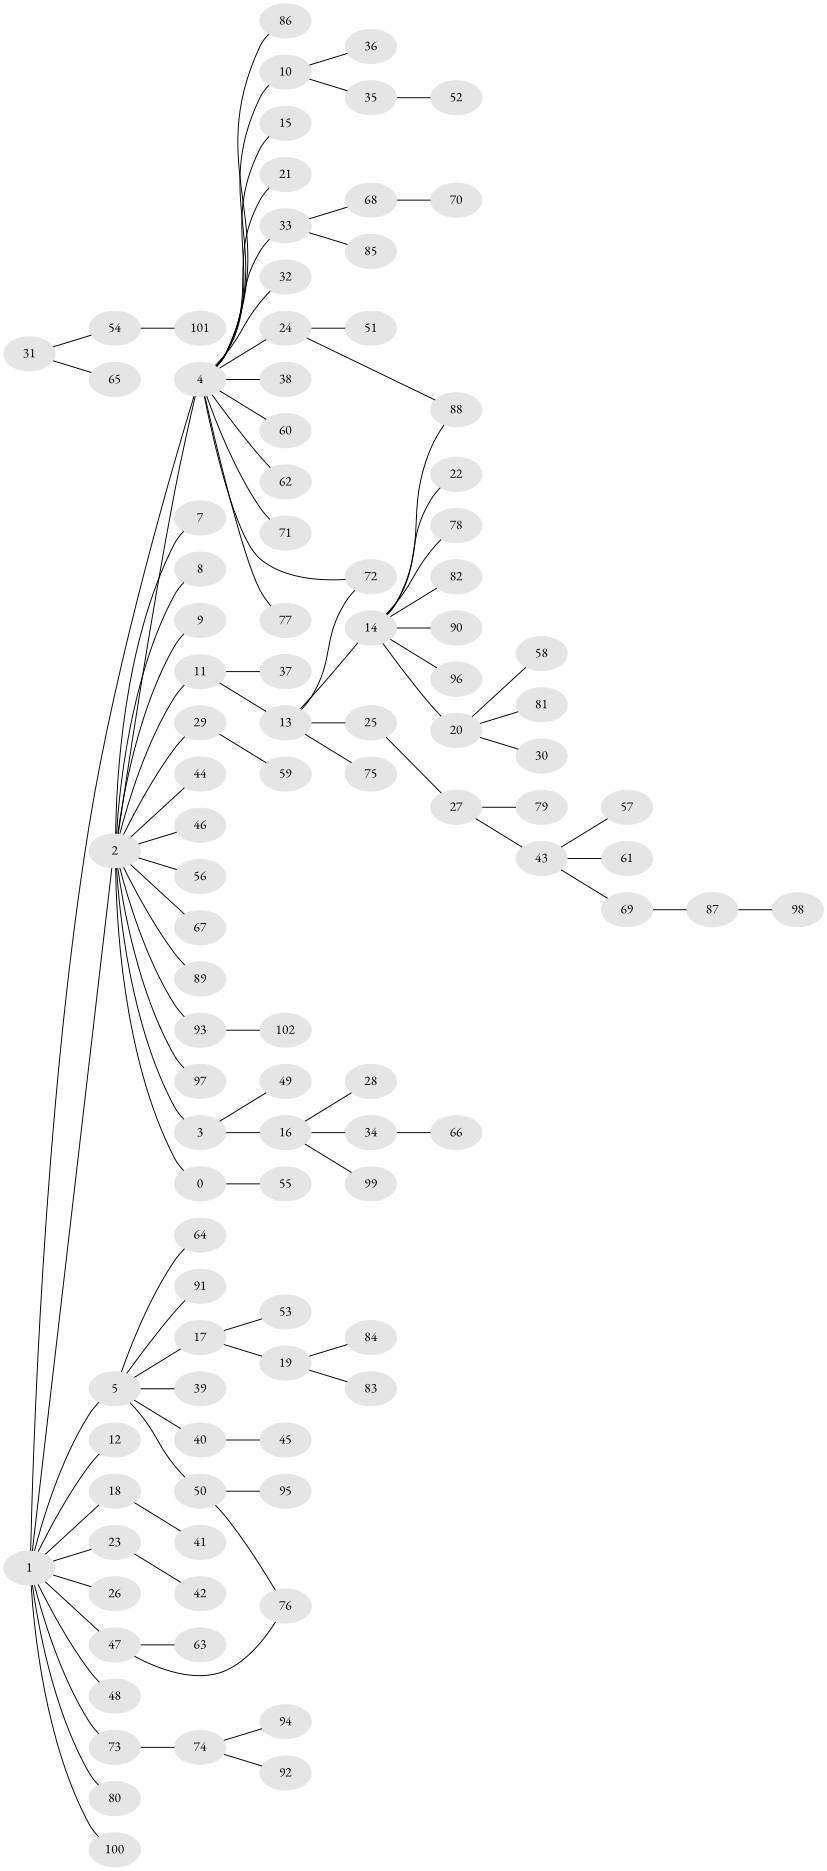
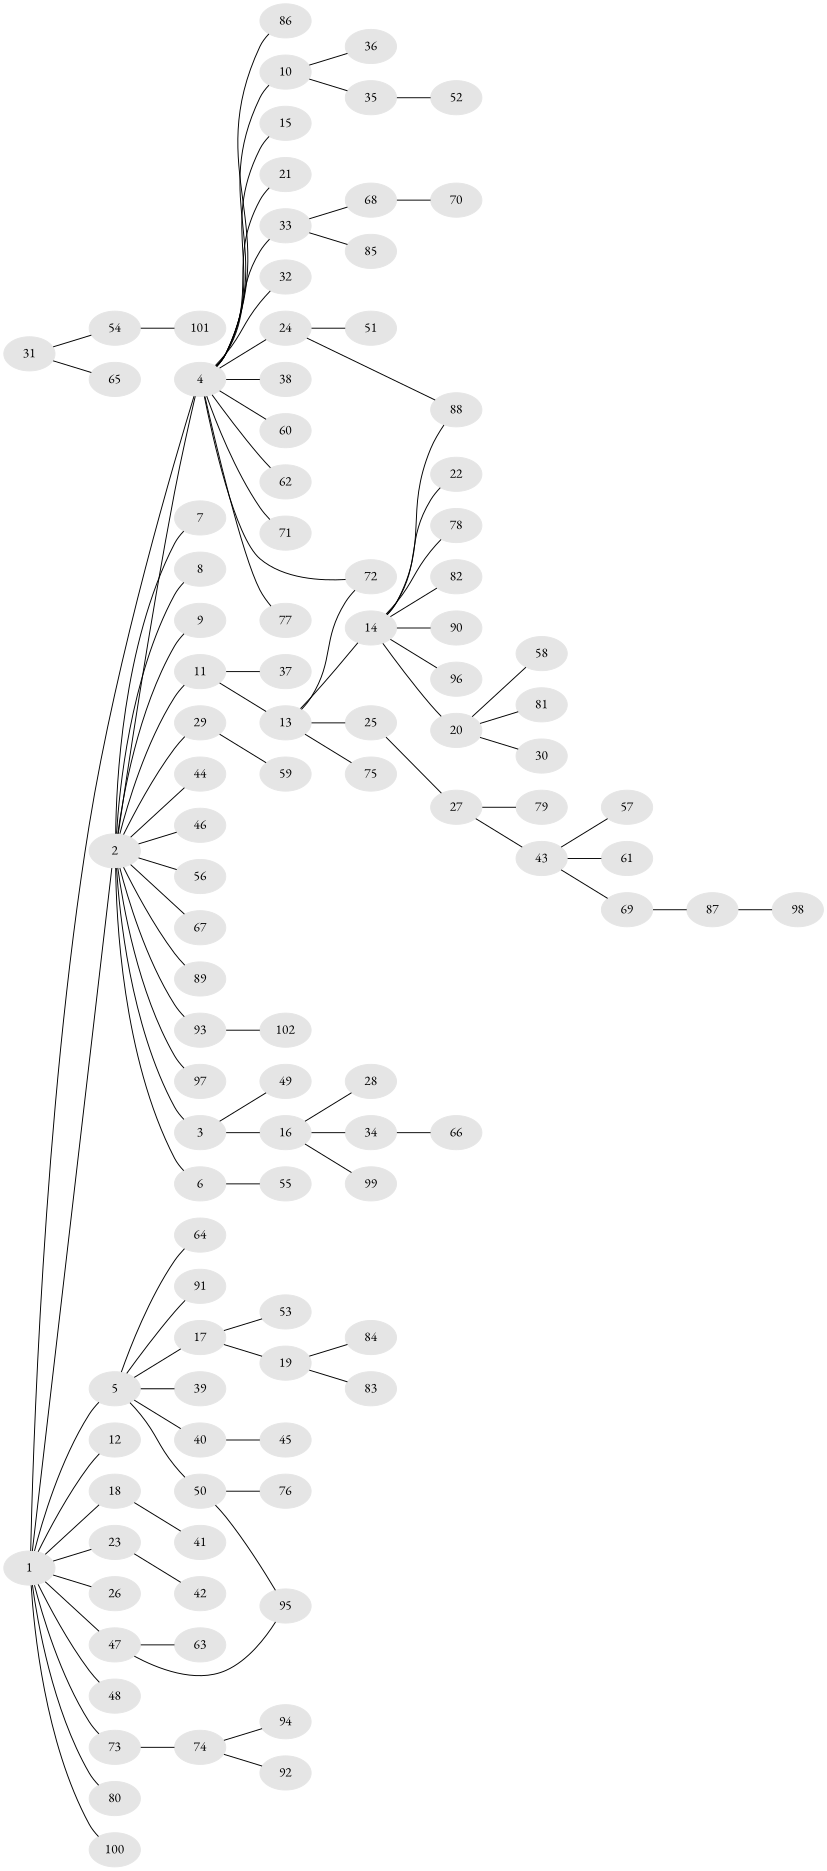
node "0": label "0" -> "6"
edge "76" -- "47": now "95" -- "47"
